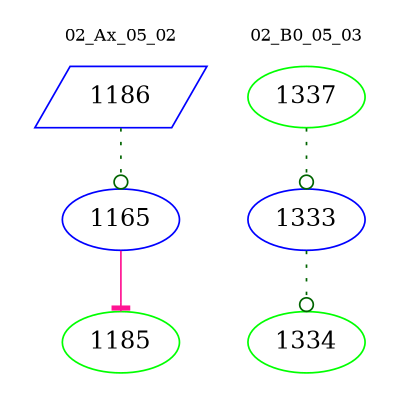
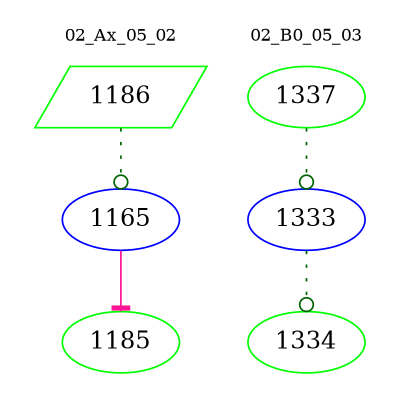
node "1186": color blue -> green
